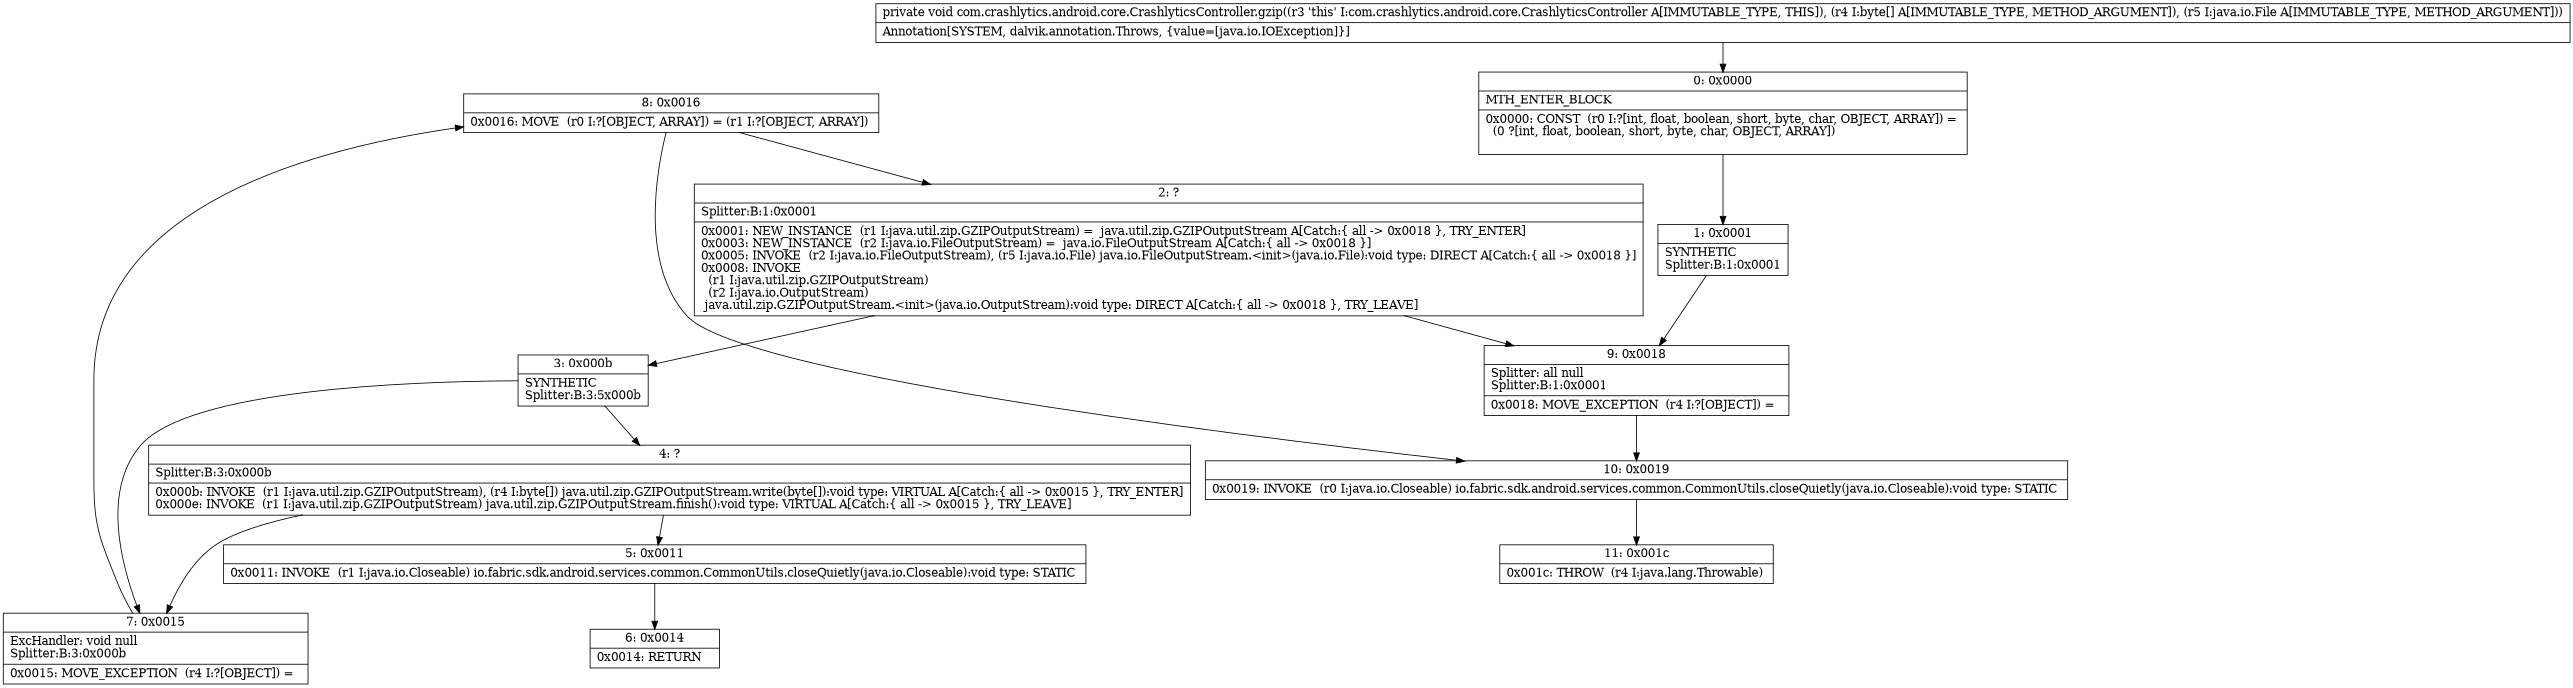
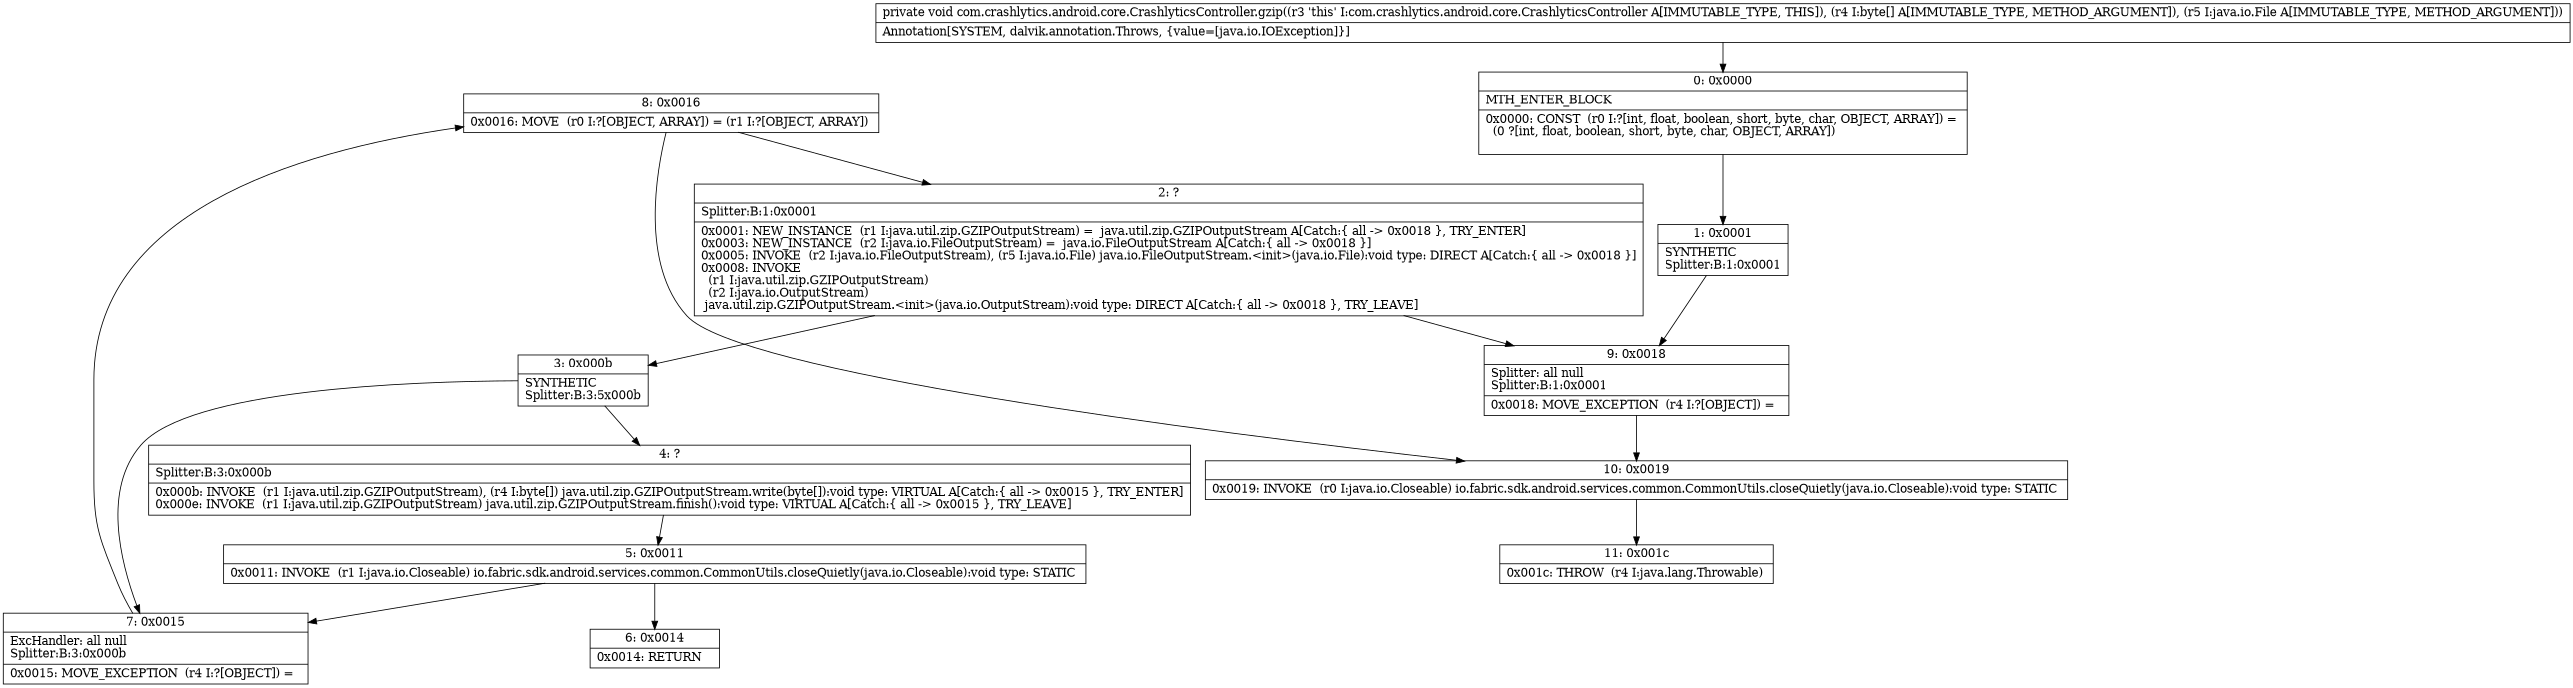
edge "4: ?" -> "7: 0x0015": now "5: 0x0011" -> "7: 0x0015"
node "7: 0x0015": text "ExcHandler: void null" -> "ExcHandler: all null"
